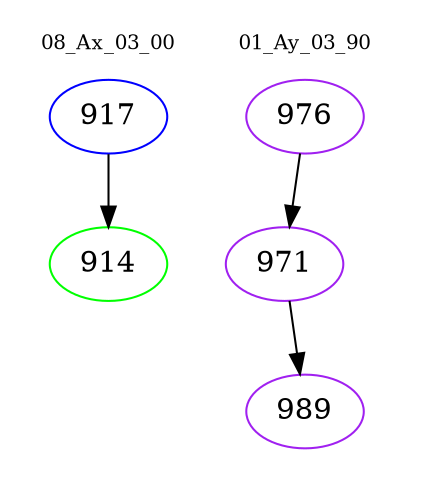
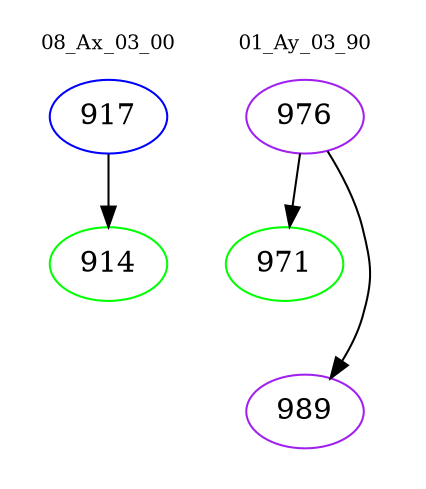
node "971": color purple -> green
edge "971" -> "989": now "976" -> "989"
